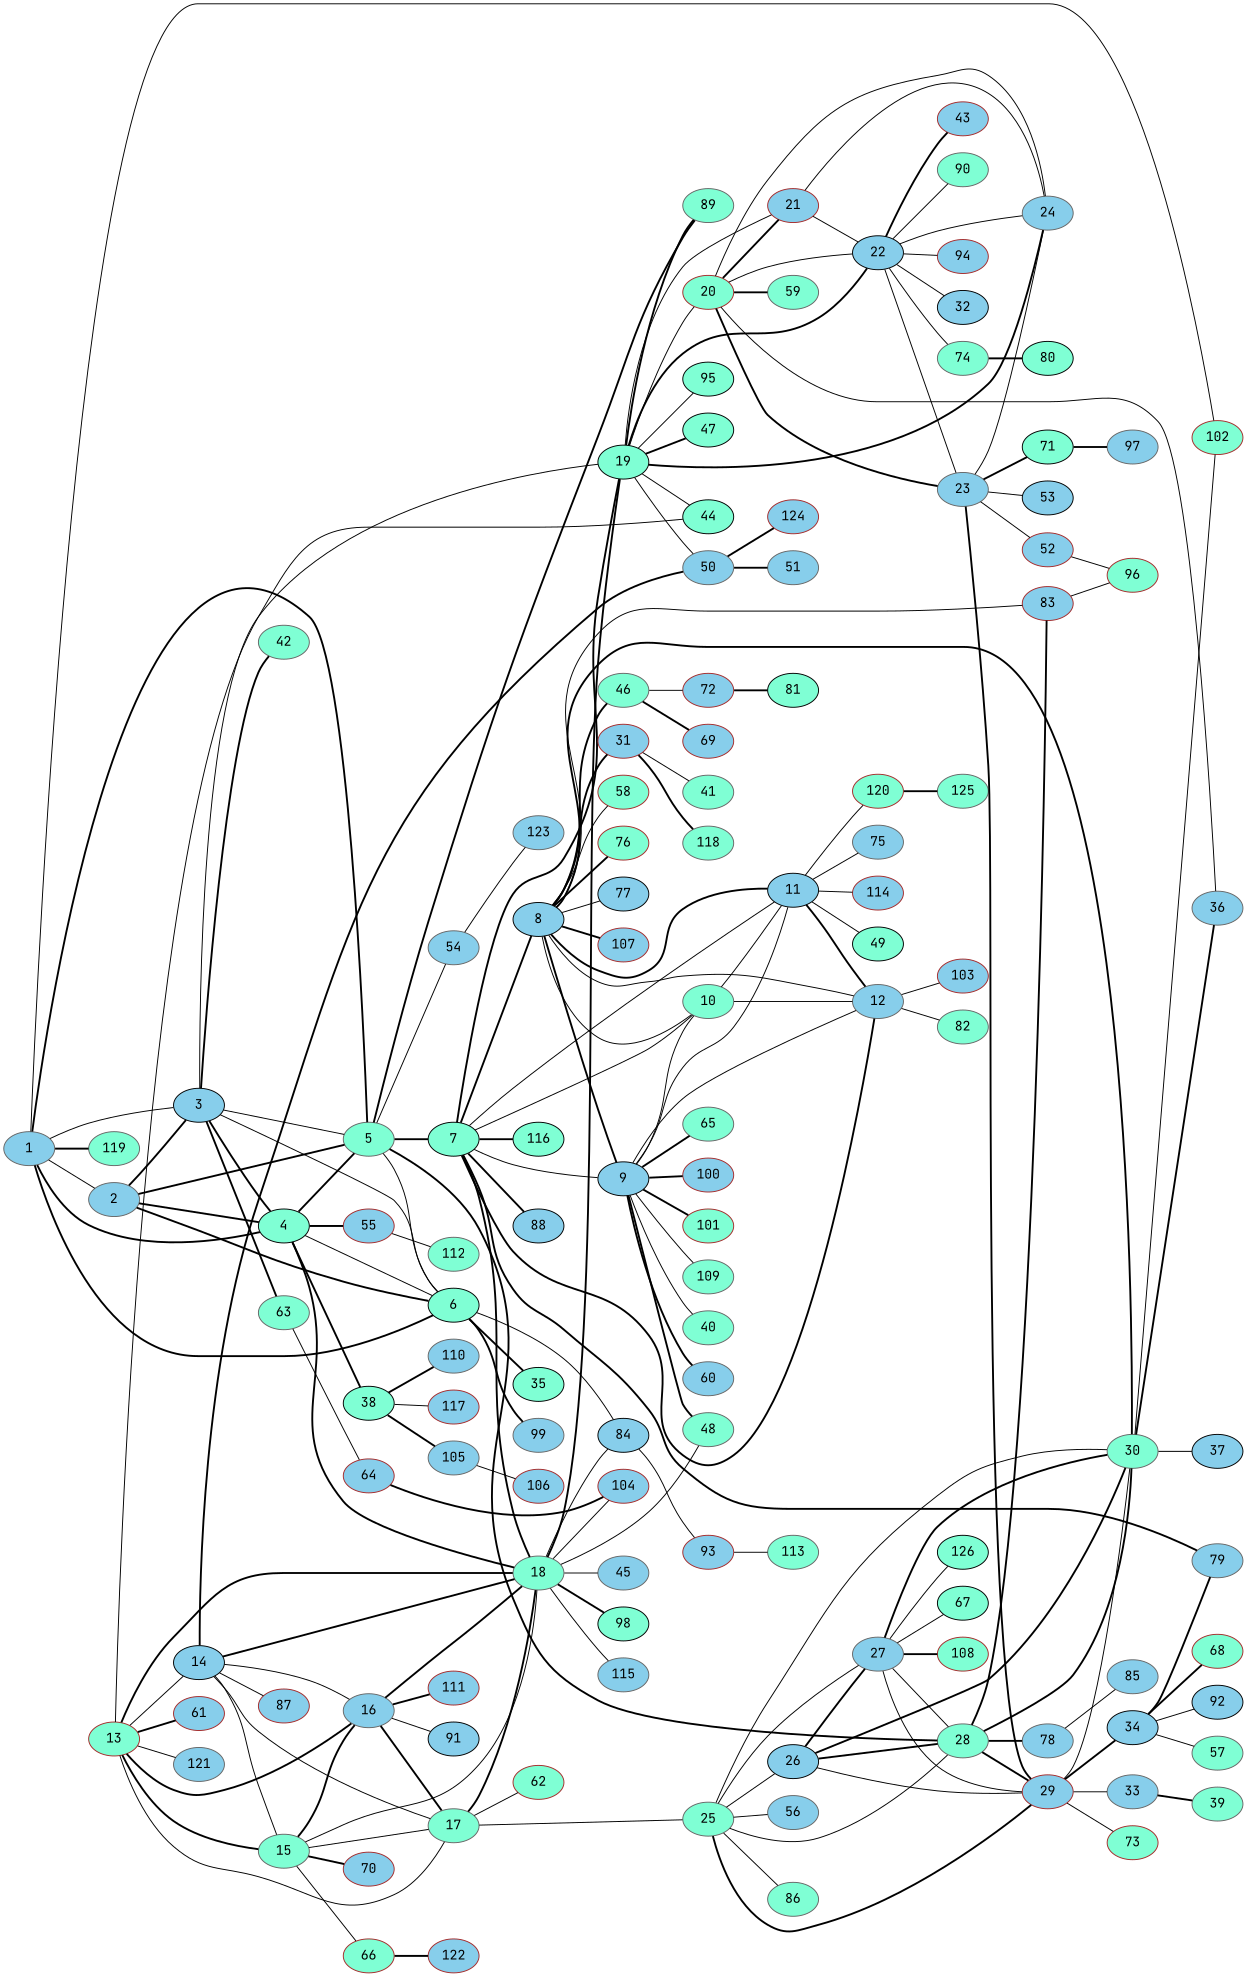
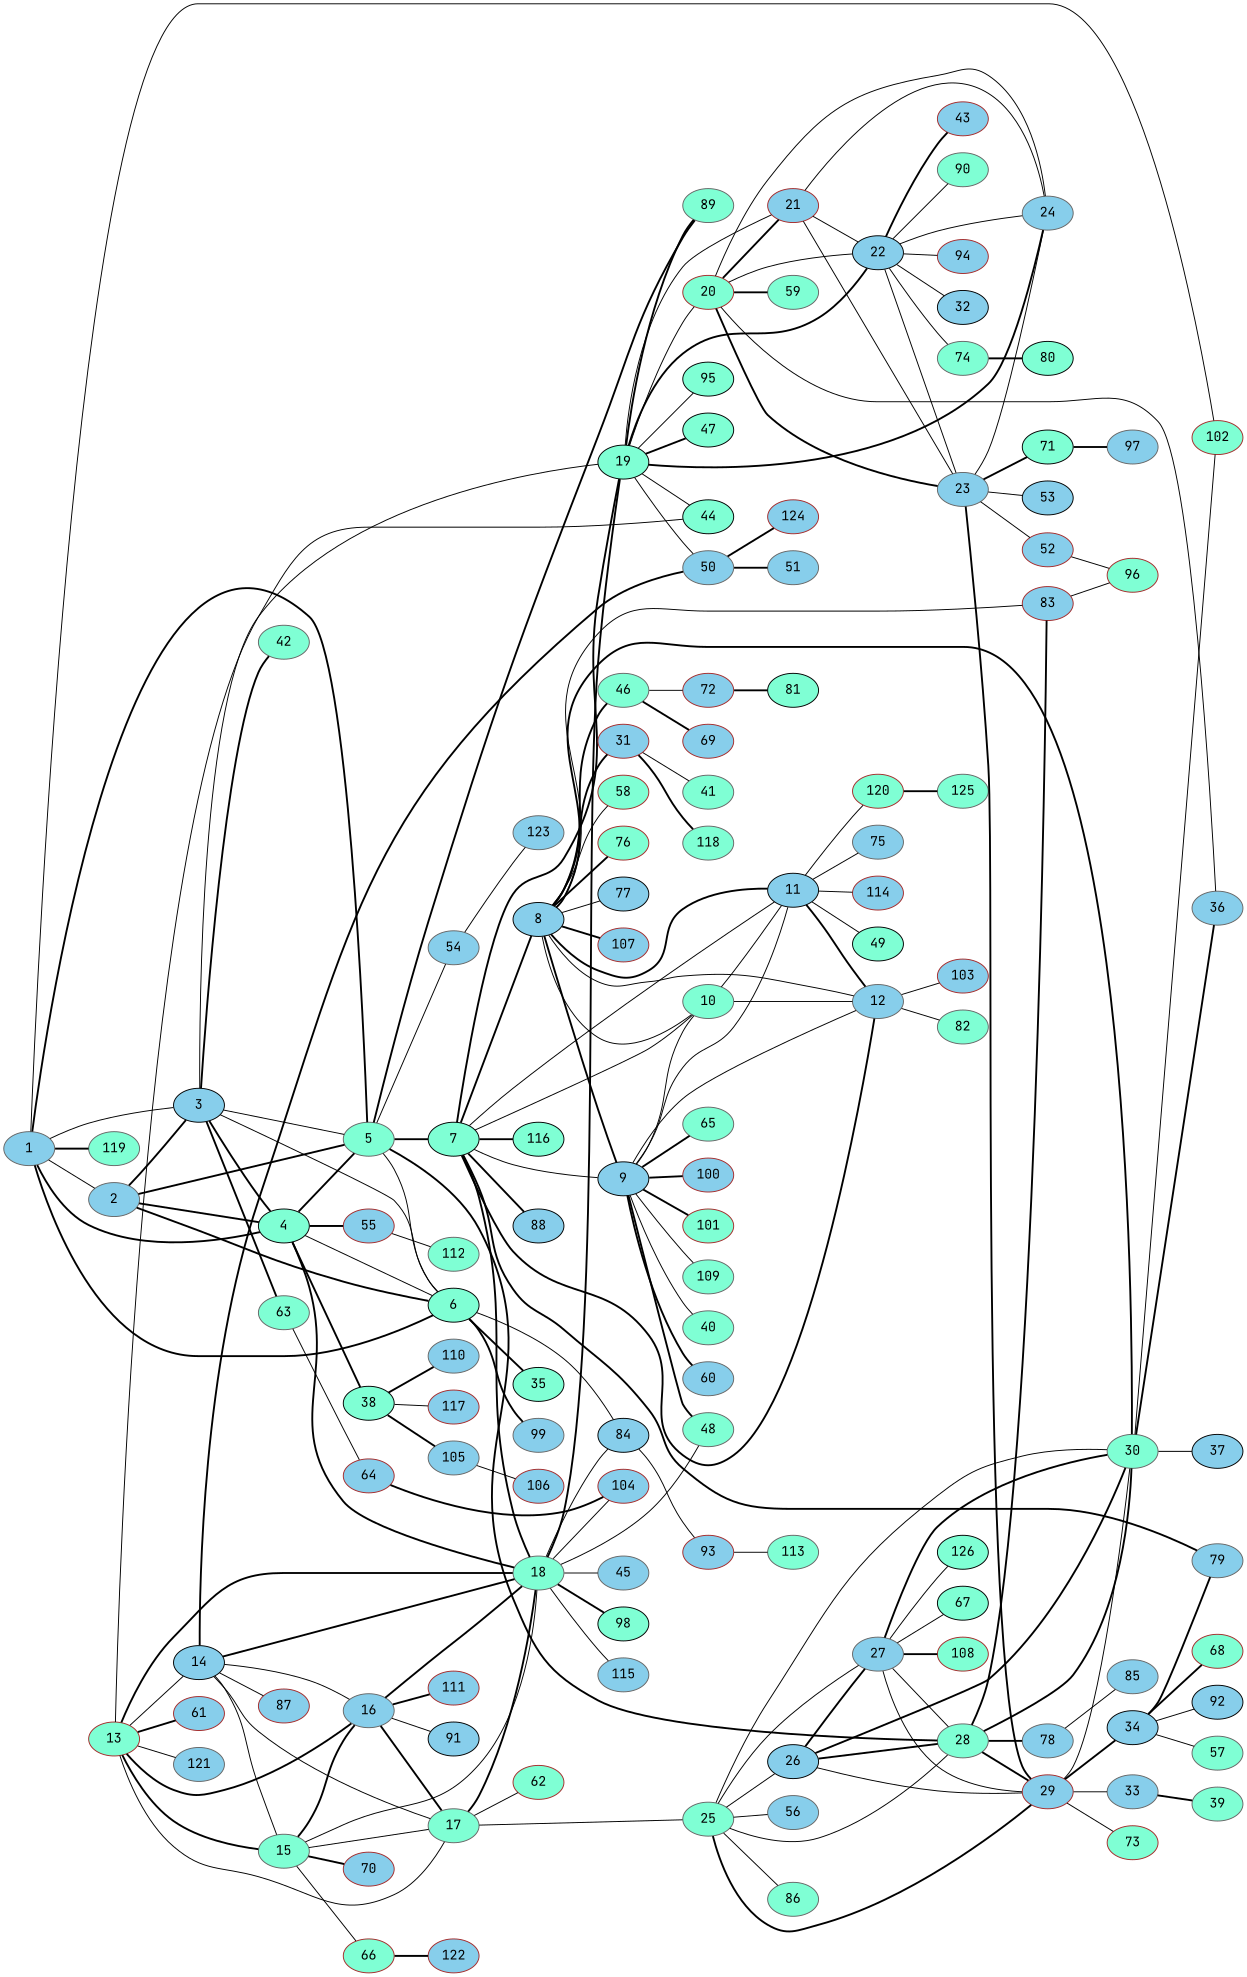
edge "21" -- "23": added
